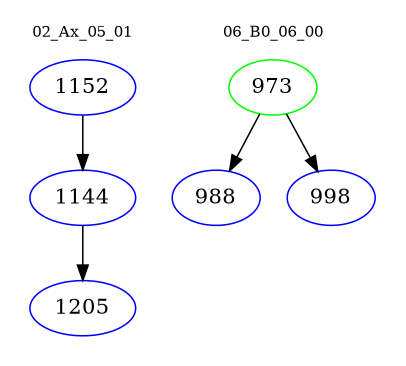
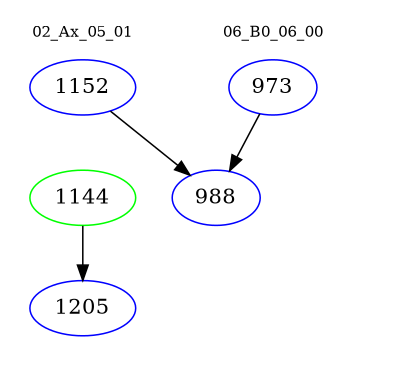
node "973": color green -> blue
edge "1152" -> "1144": now "1152" -> "988"
node "1144": color blue -> green
node "998": removed
